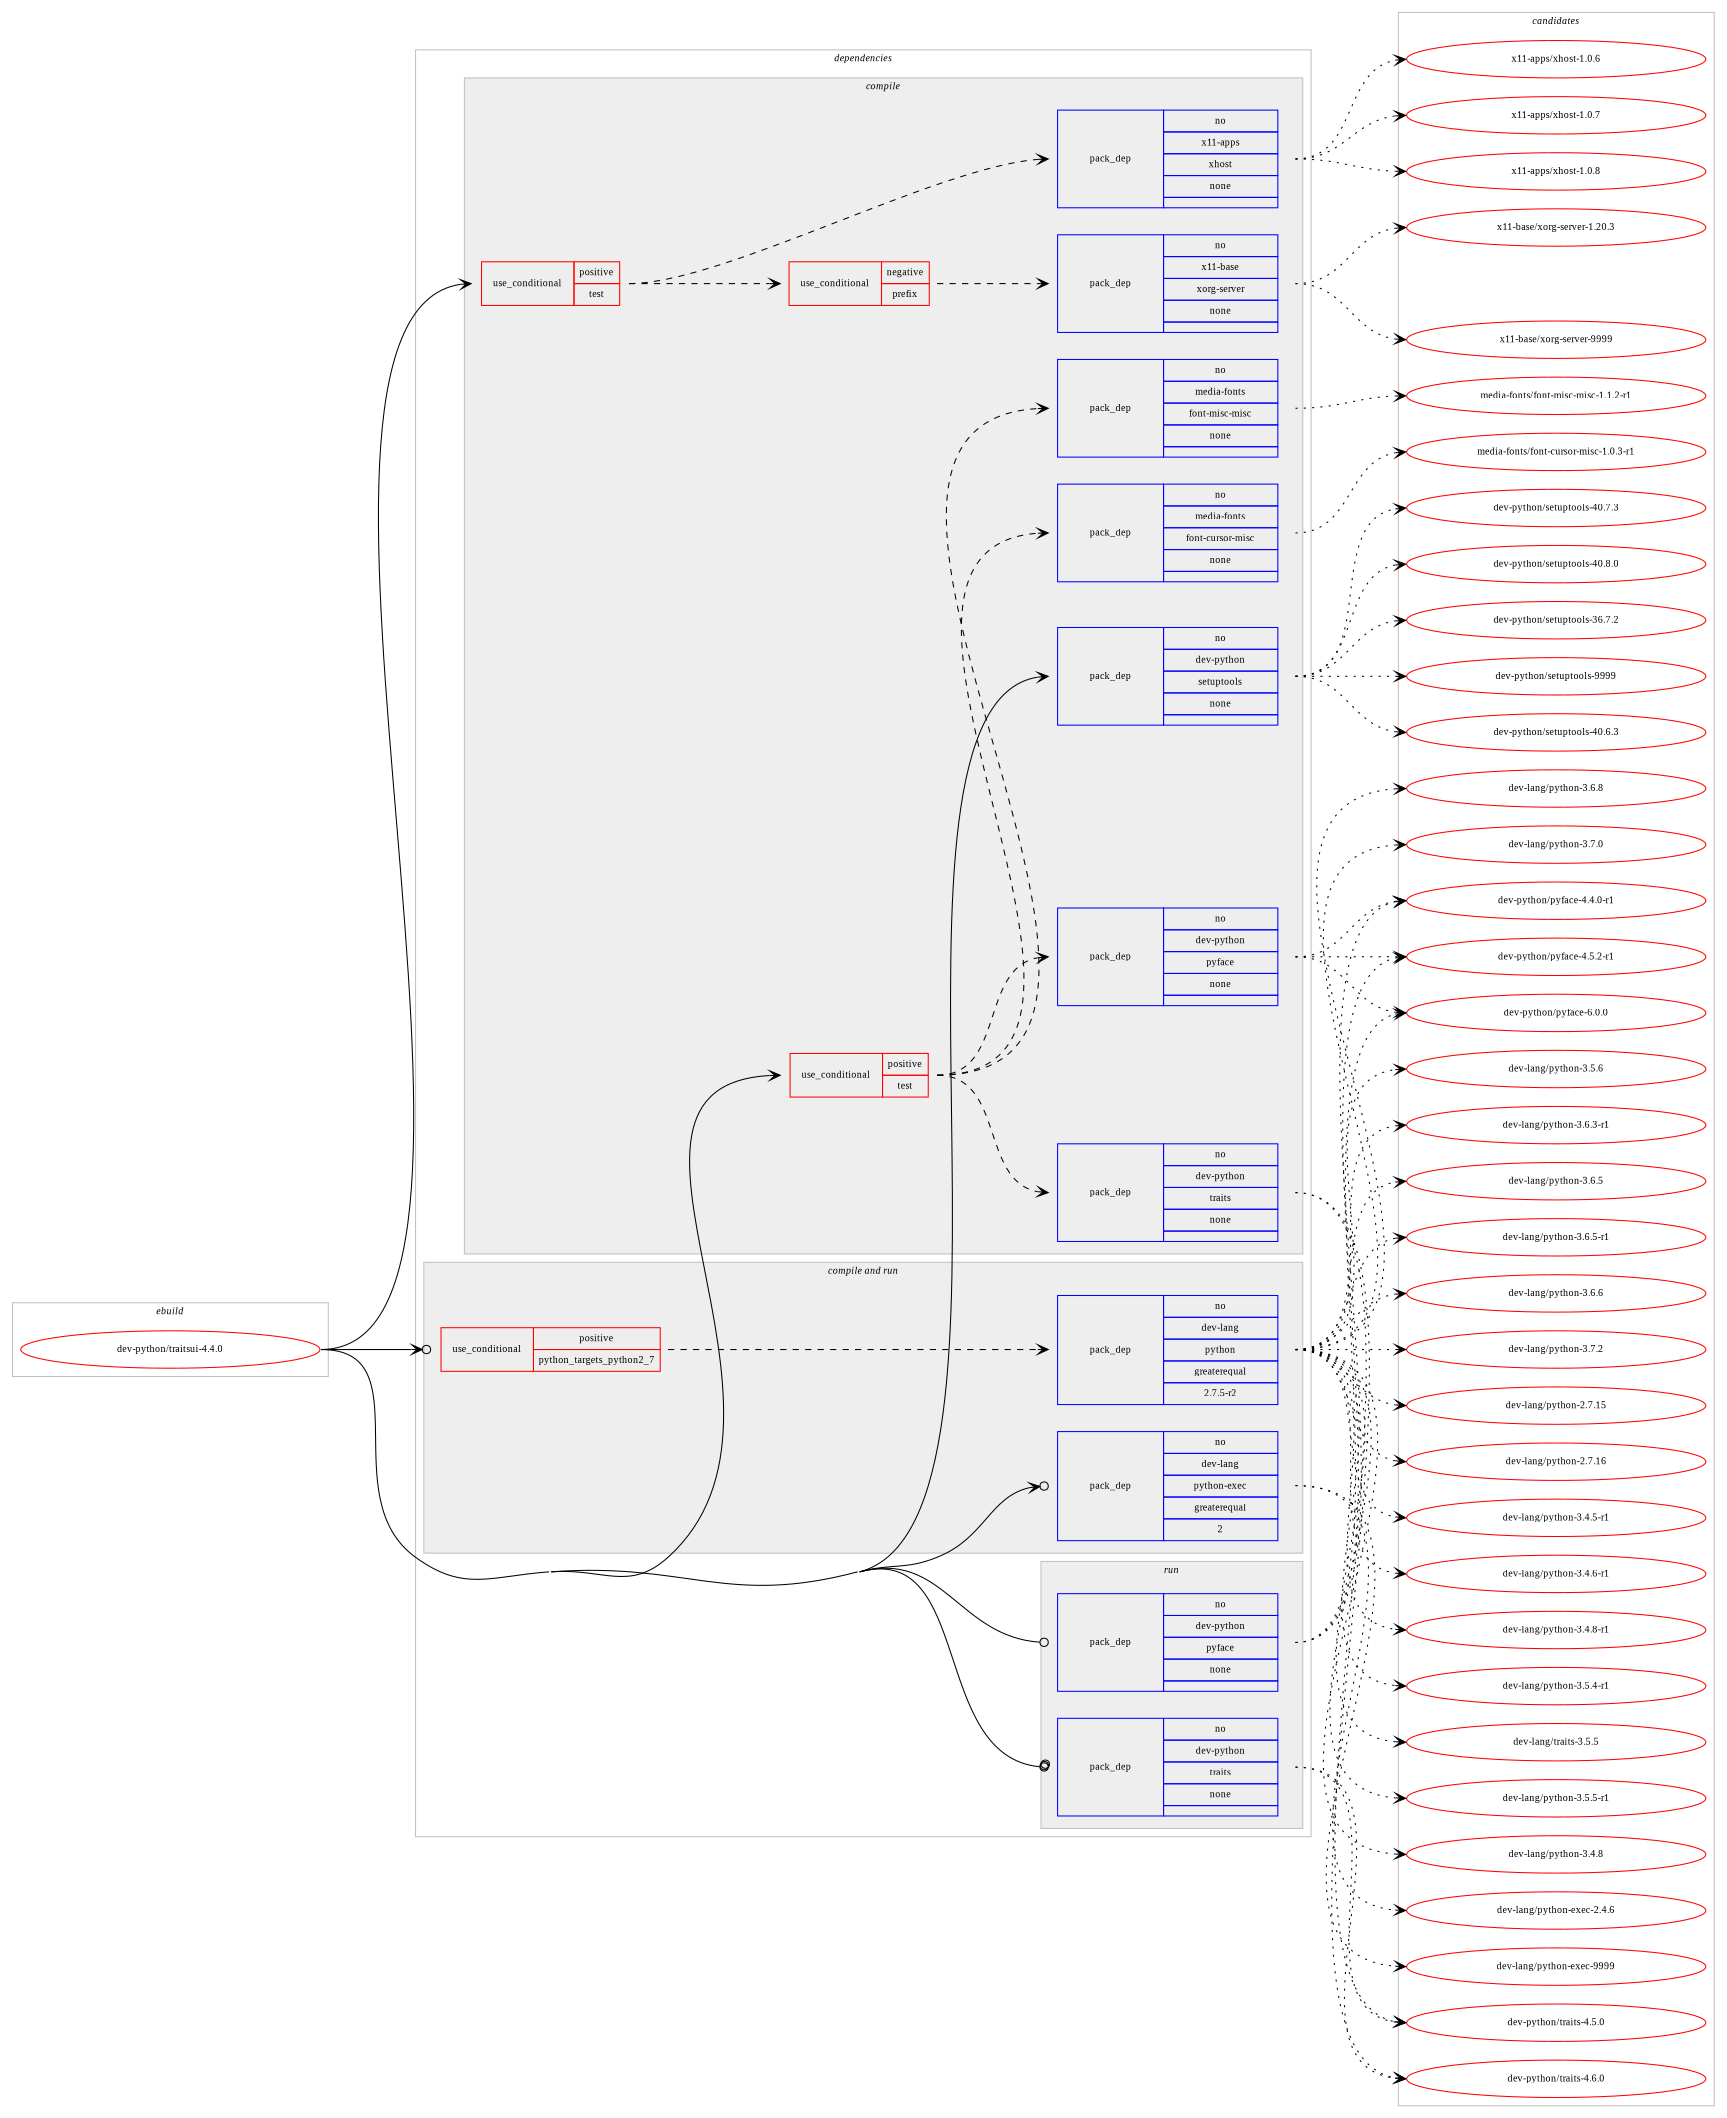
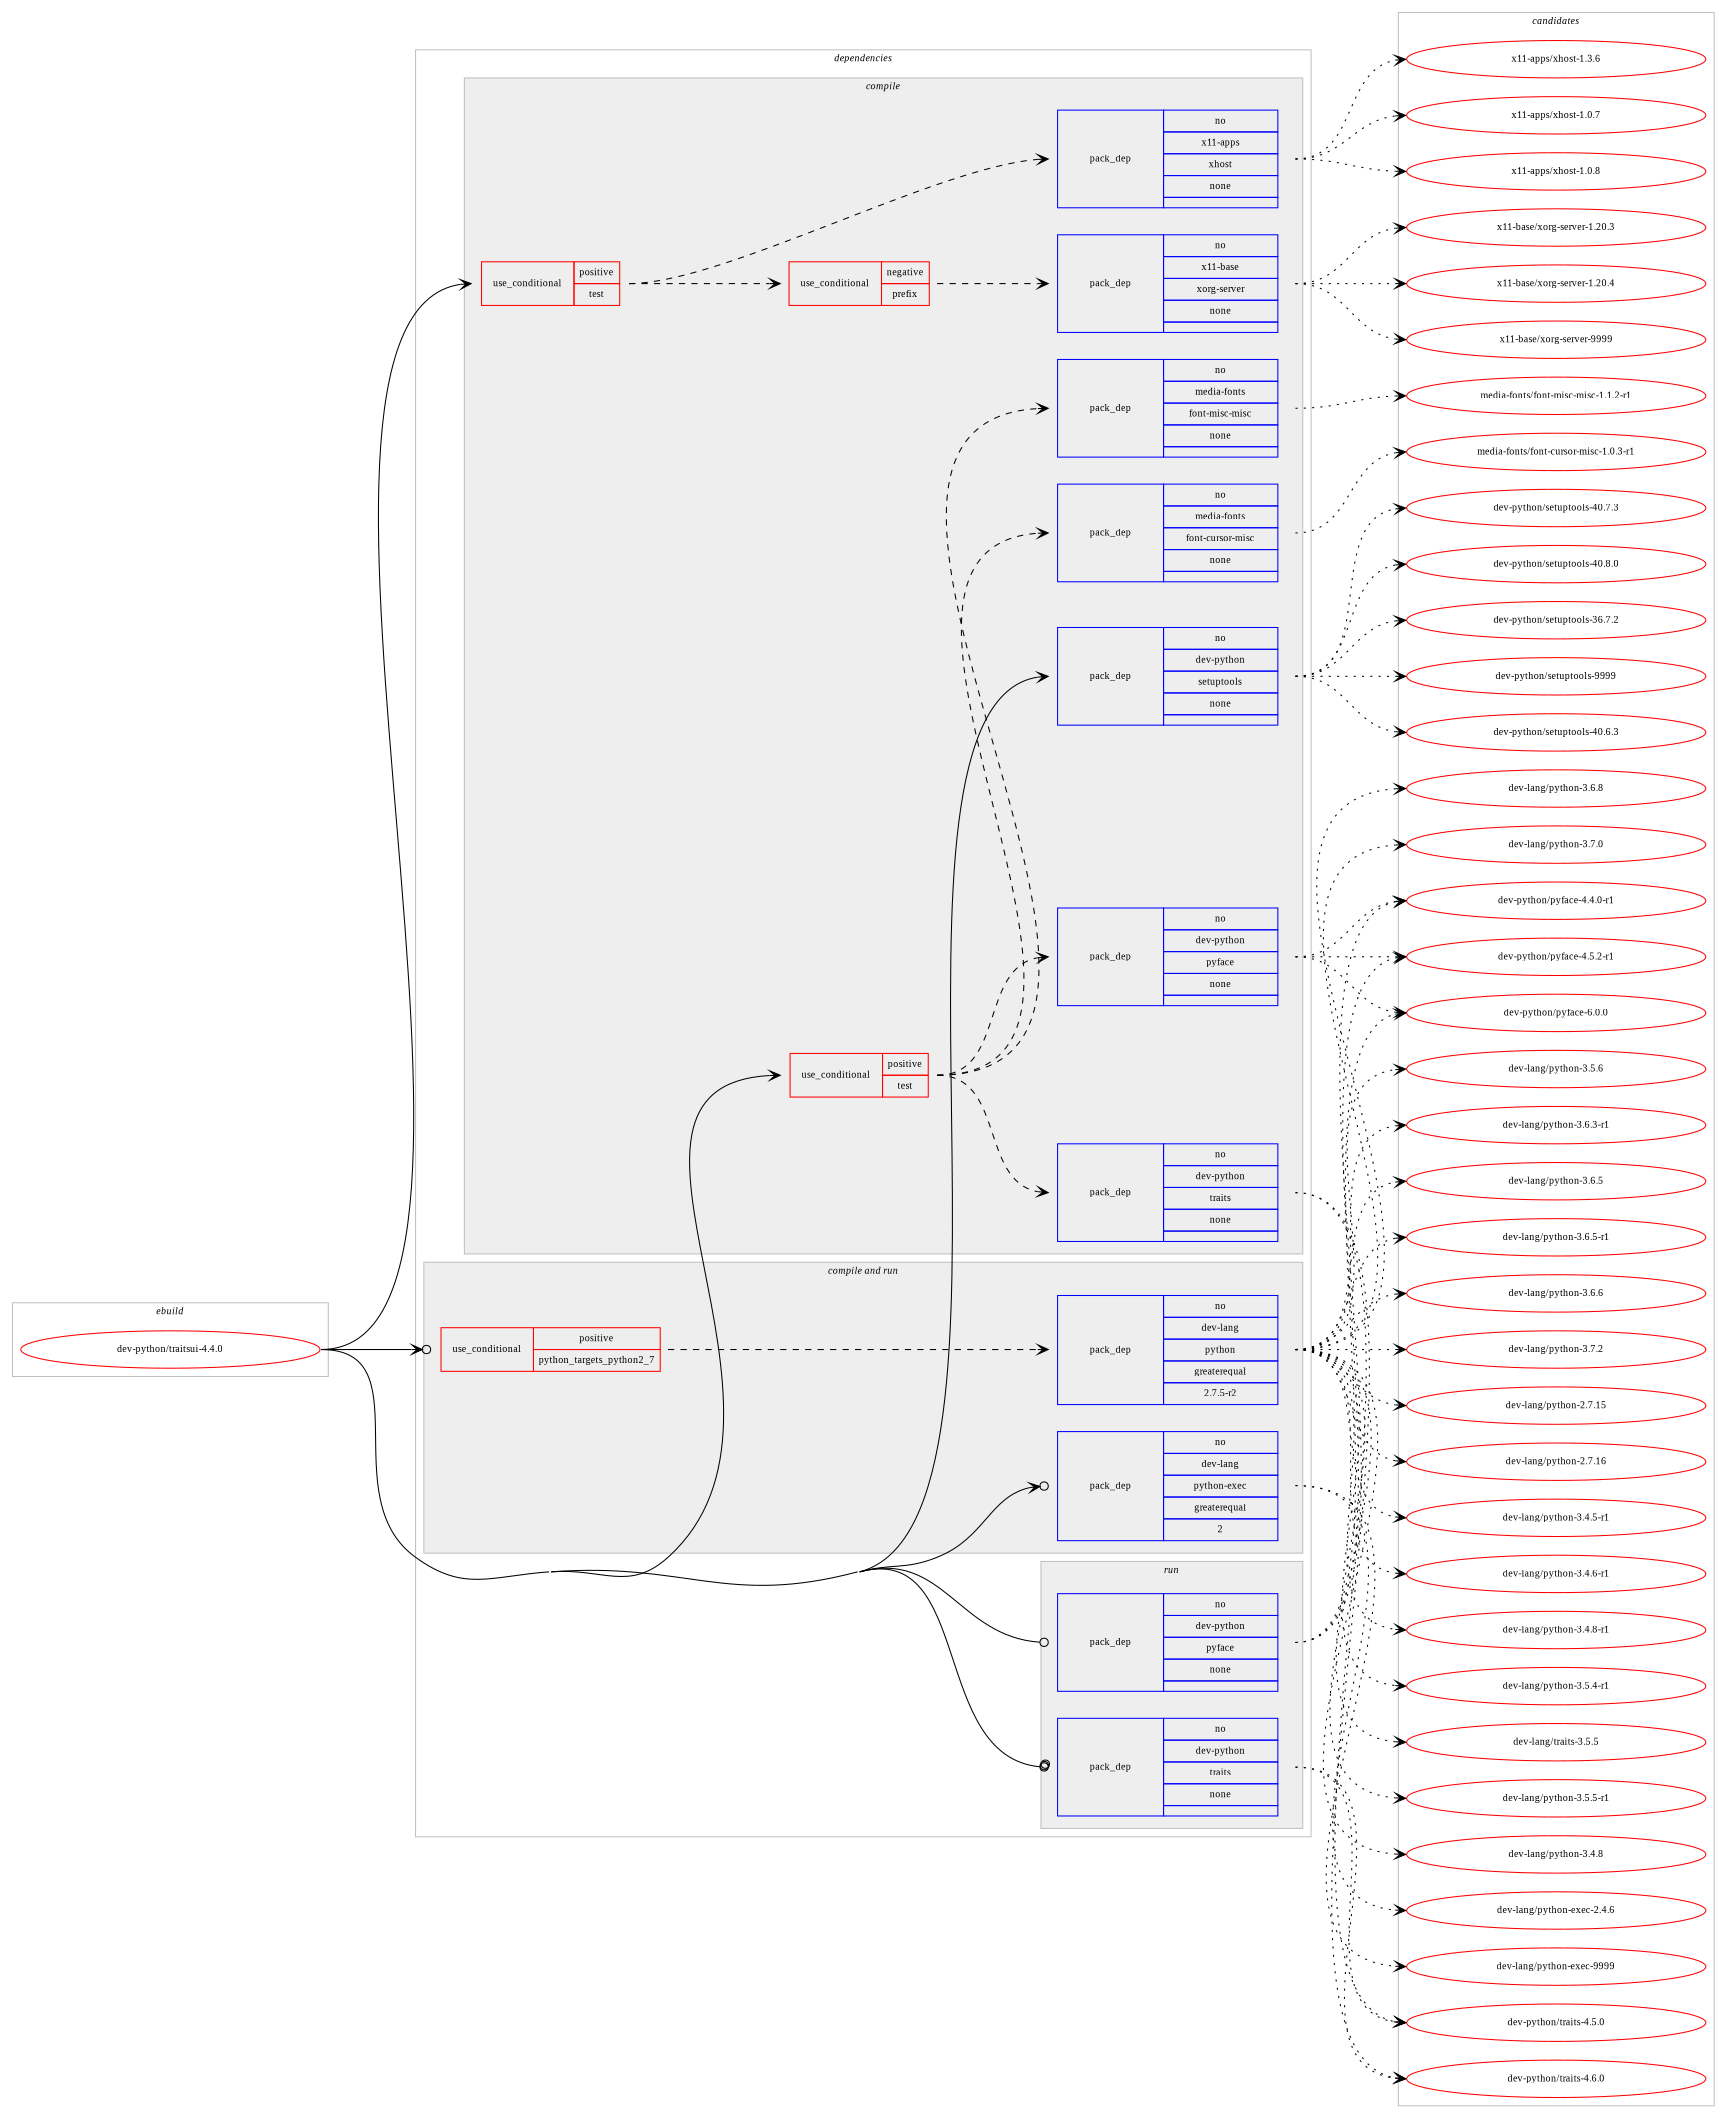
node "x11-apps/xhost-1.0.6": label "x11-apps/xhost-1.0.6" -> "x11-apps/xhost-1.3.6"
node "x11-base/xorg-server-1.20.4": added
